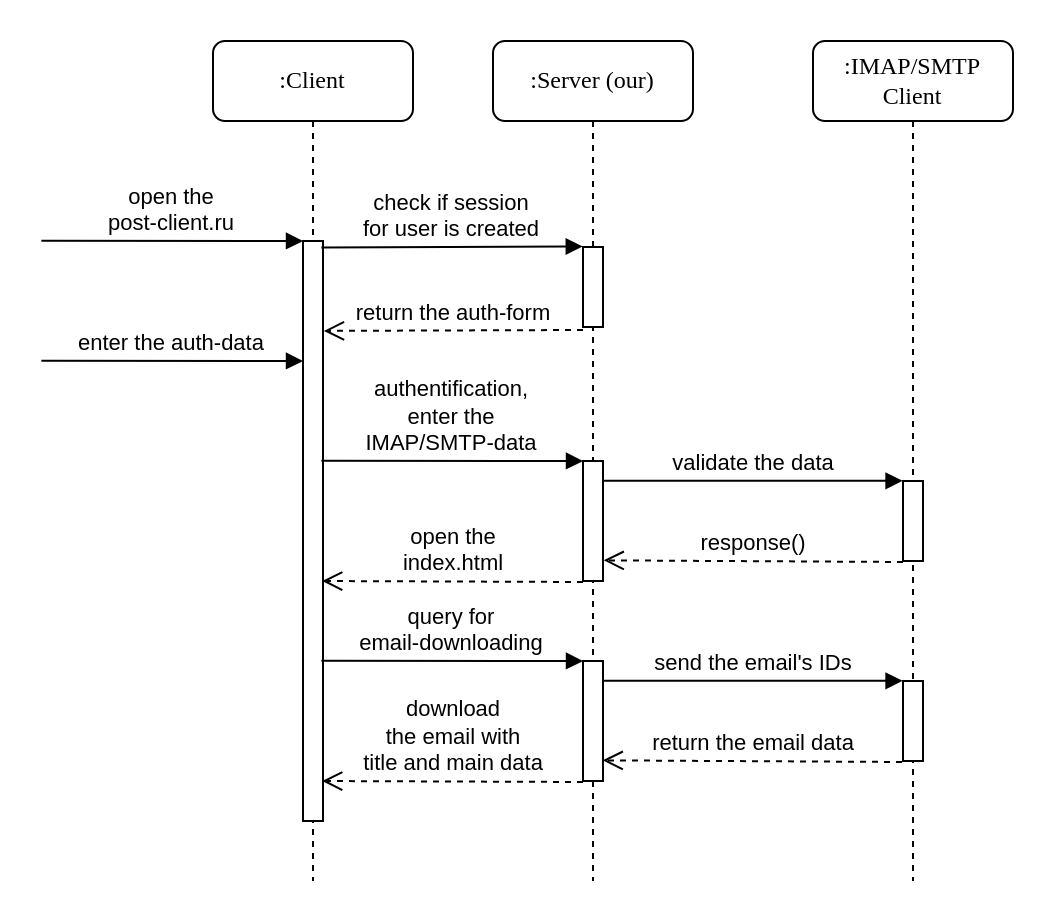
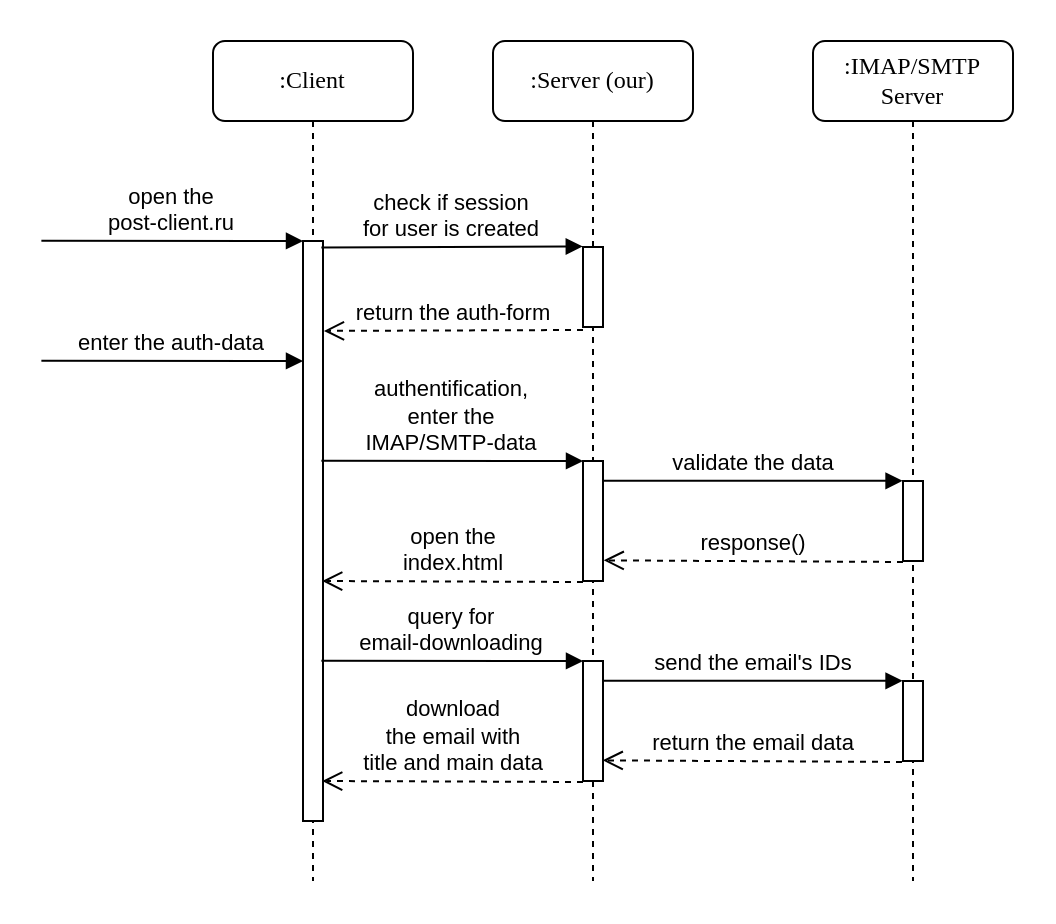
node ":IMAP/SMTP Client": label ":IMAP/SMTP Client" -> ":IMAP/SMTP Server"
